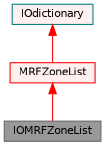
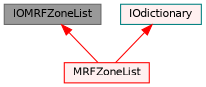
edge "IOMRFZoneList" -> "MRFZoneList": reversed
